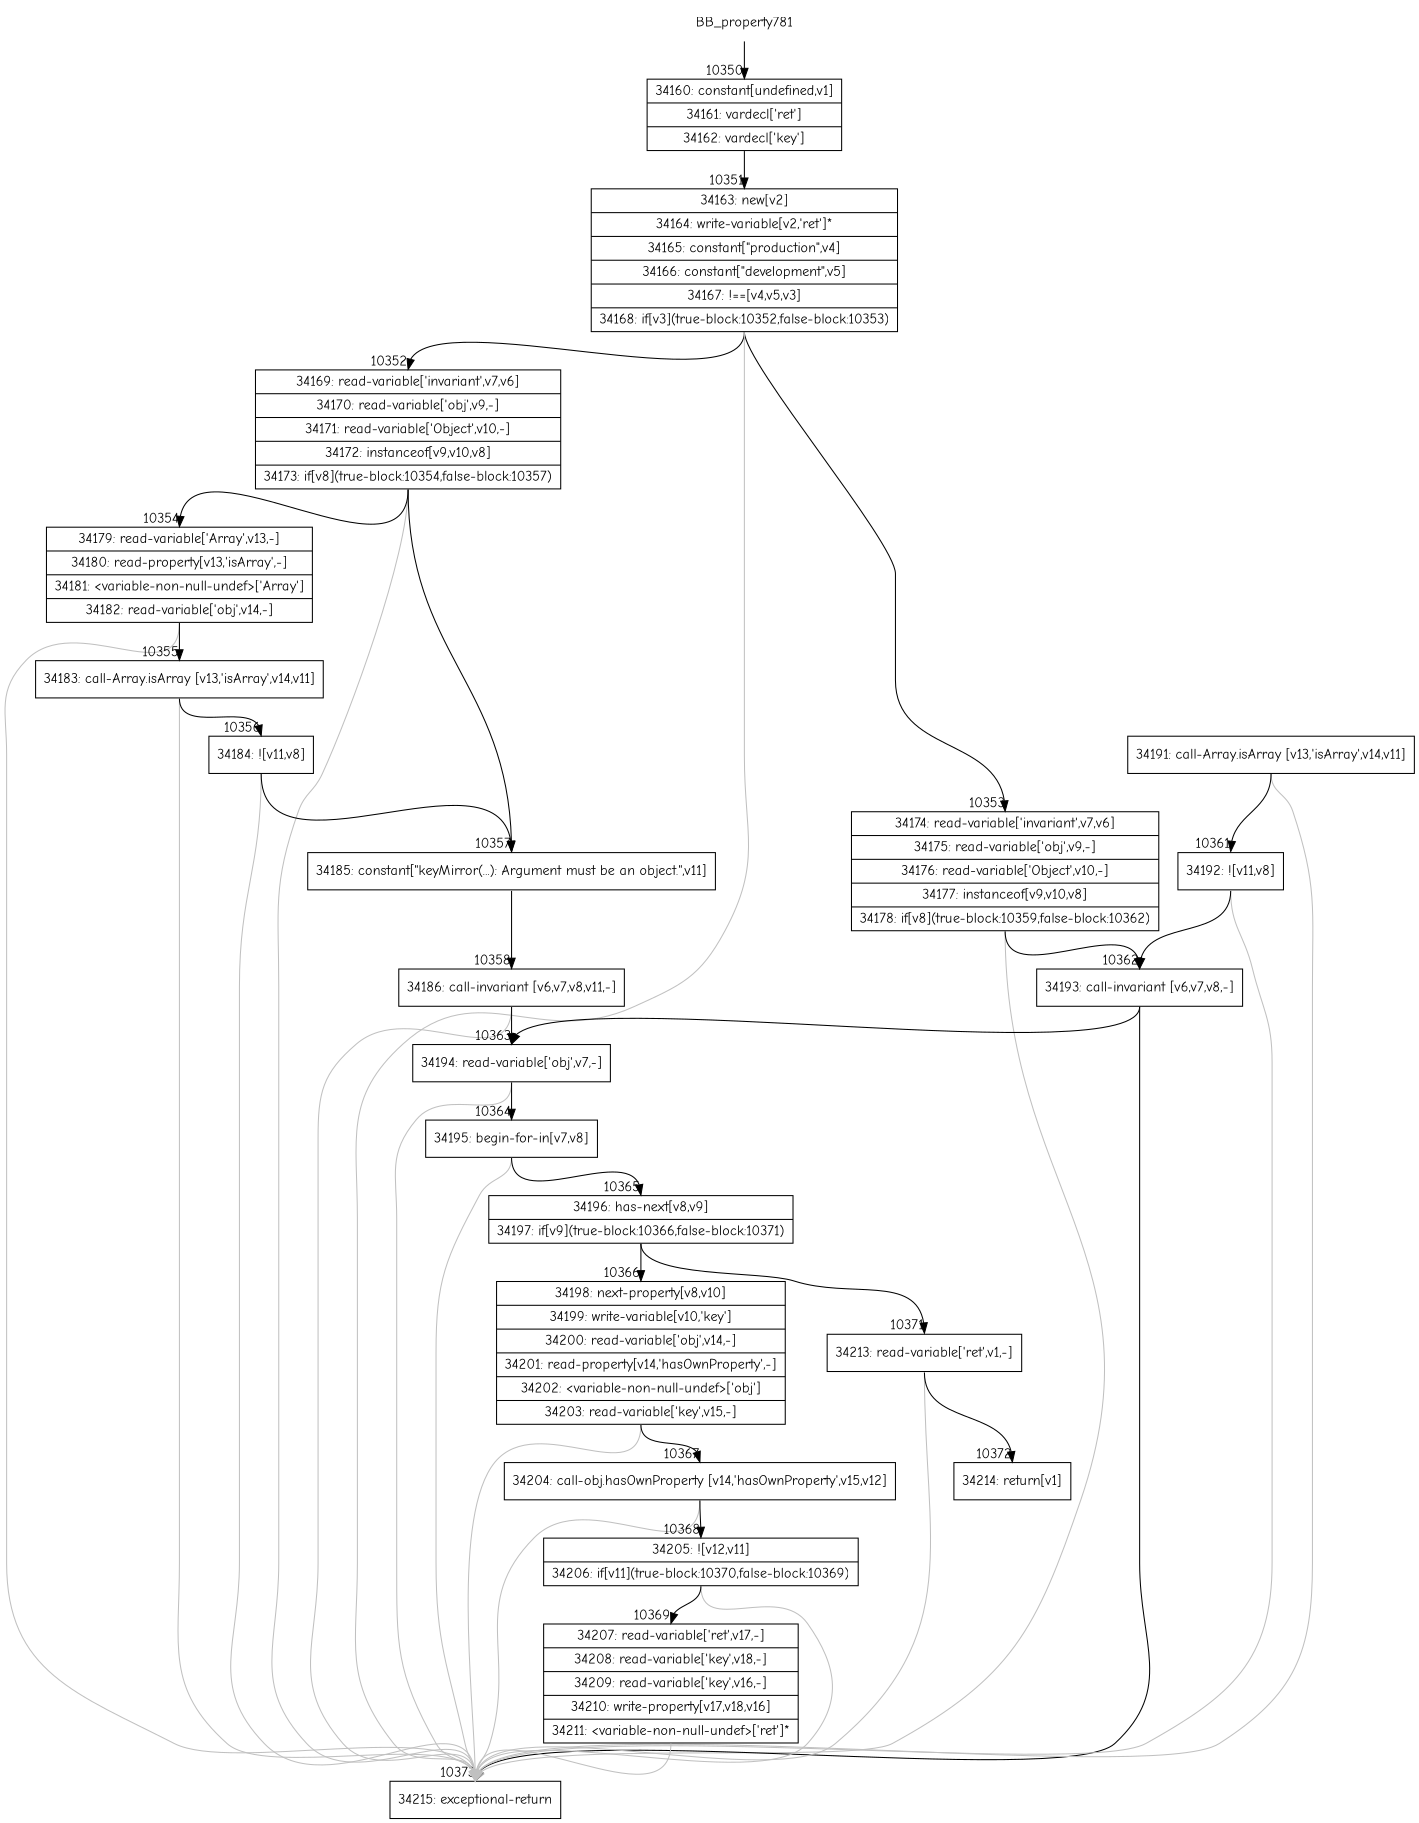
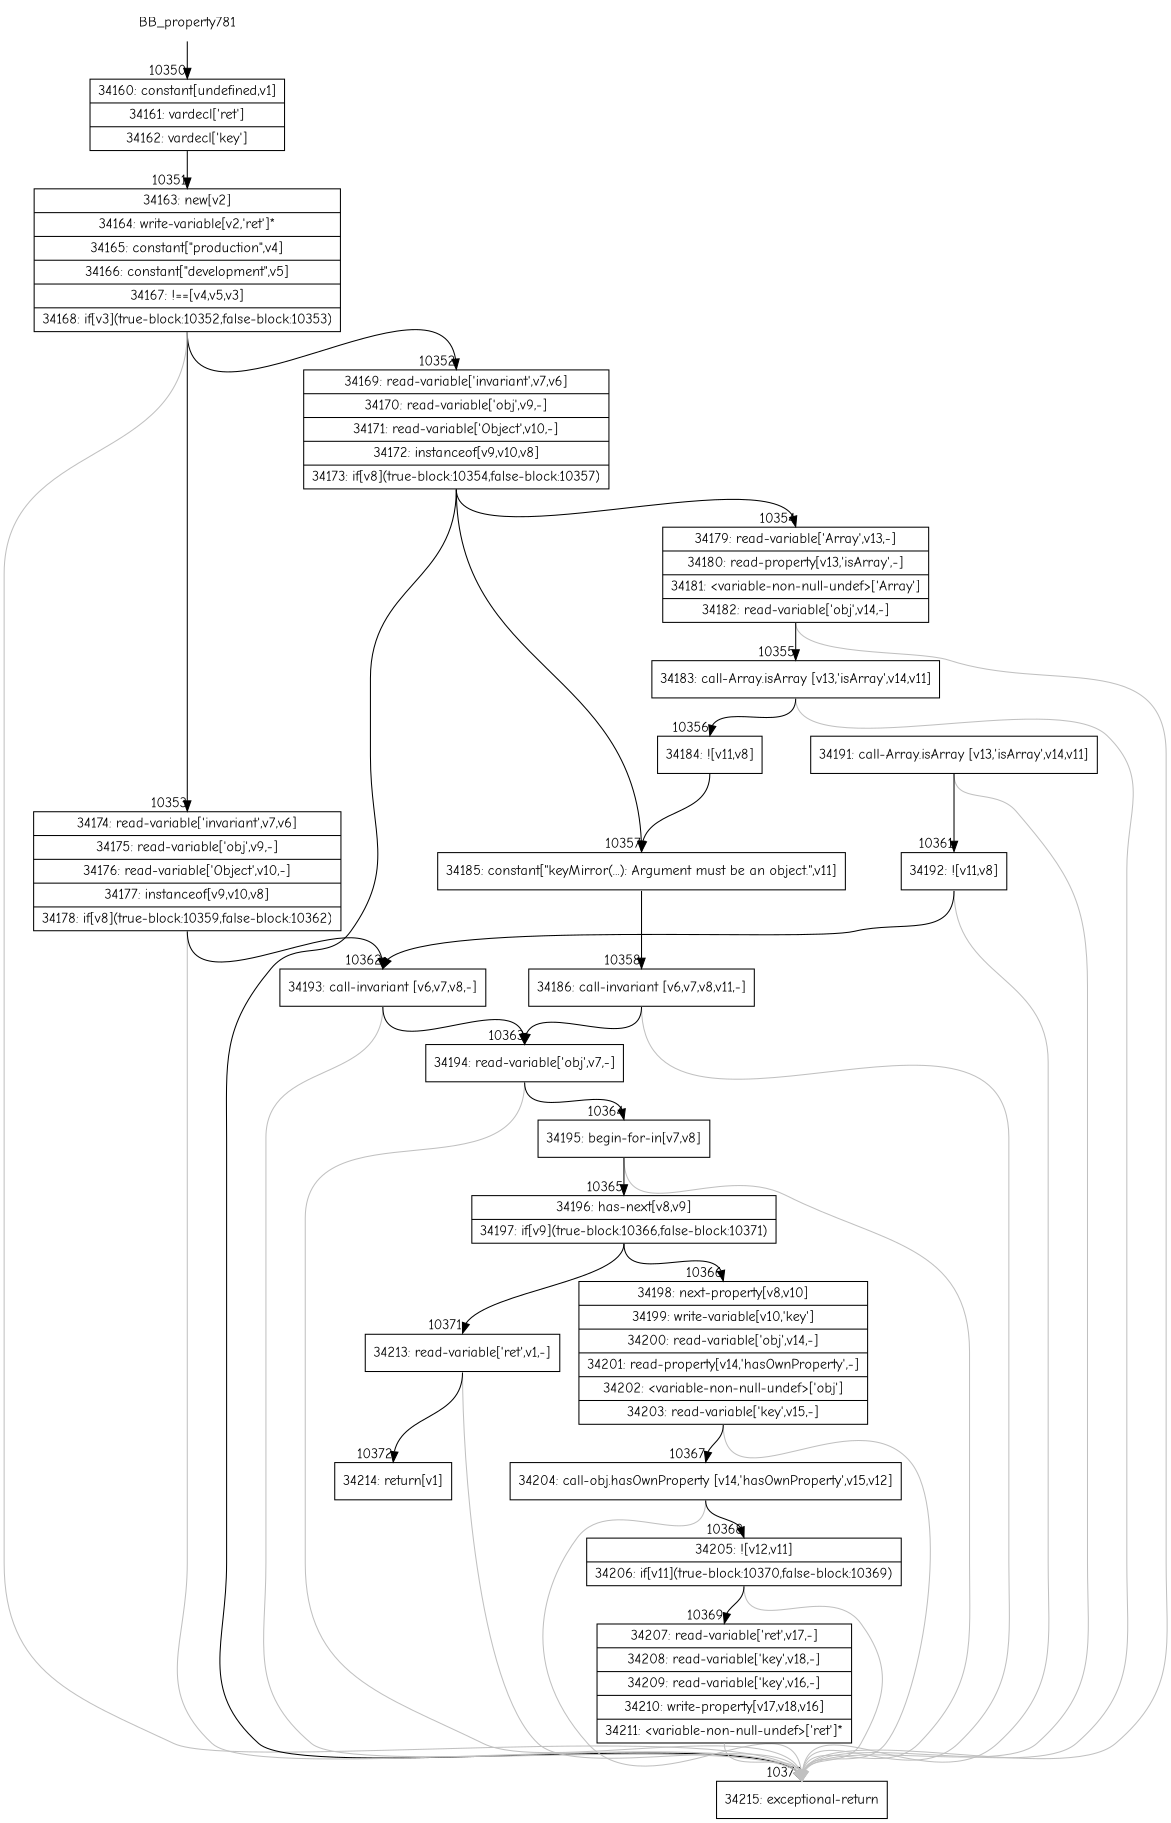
edge "34169: read-variable['invariant',v7,v6]" -> "34215: exceptional-return": color gray -> black
edge "34184: ![v11,v8]" -> "34215: exceptional-return": removed
edge "34193: call-invariant [v6,v7,v8,-]" -> "34215: exceptional-return": color black -> gray
